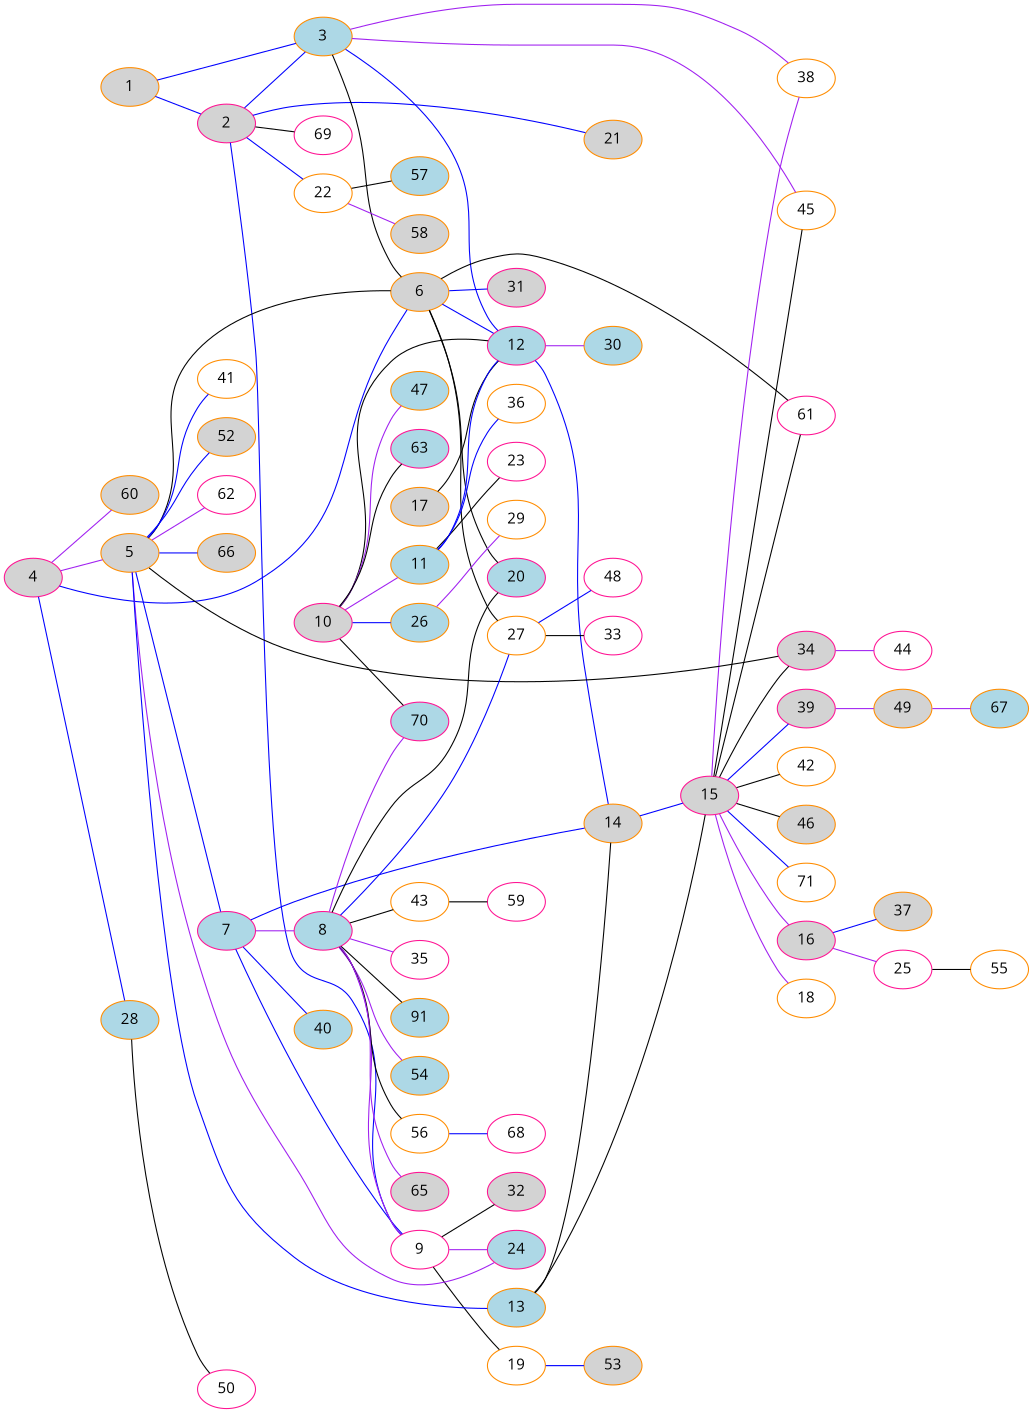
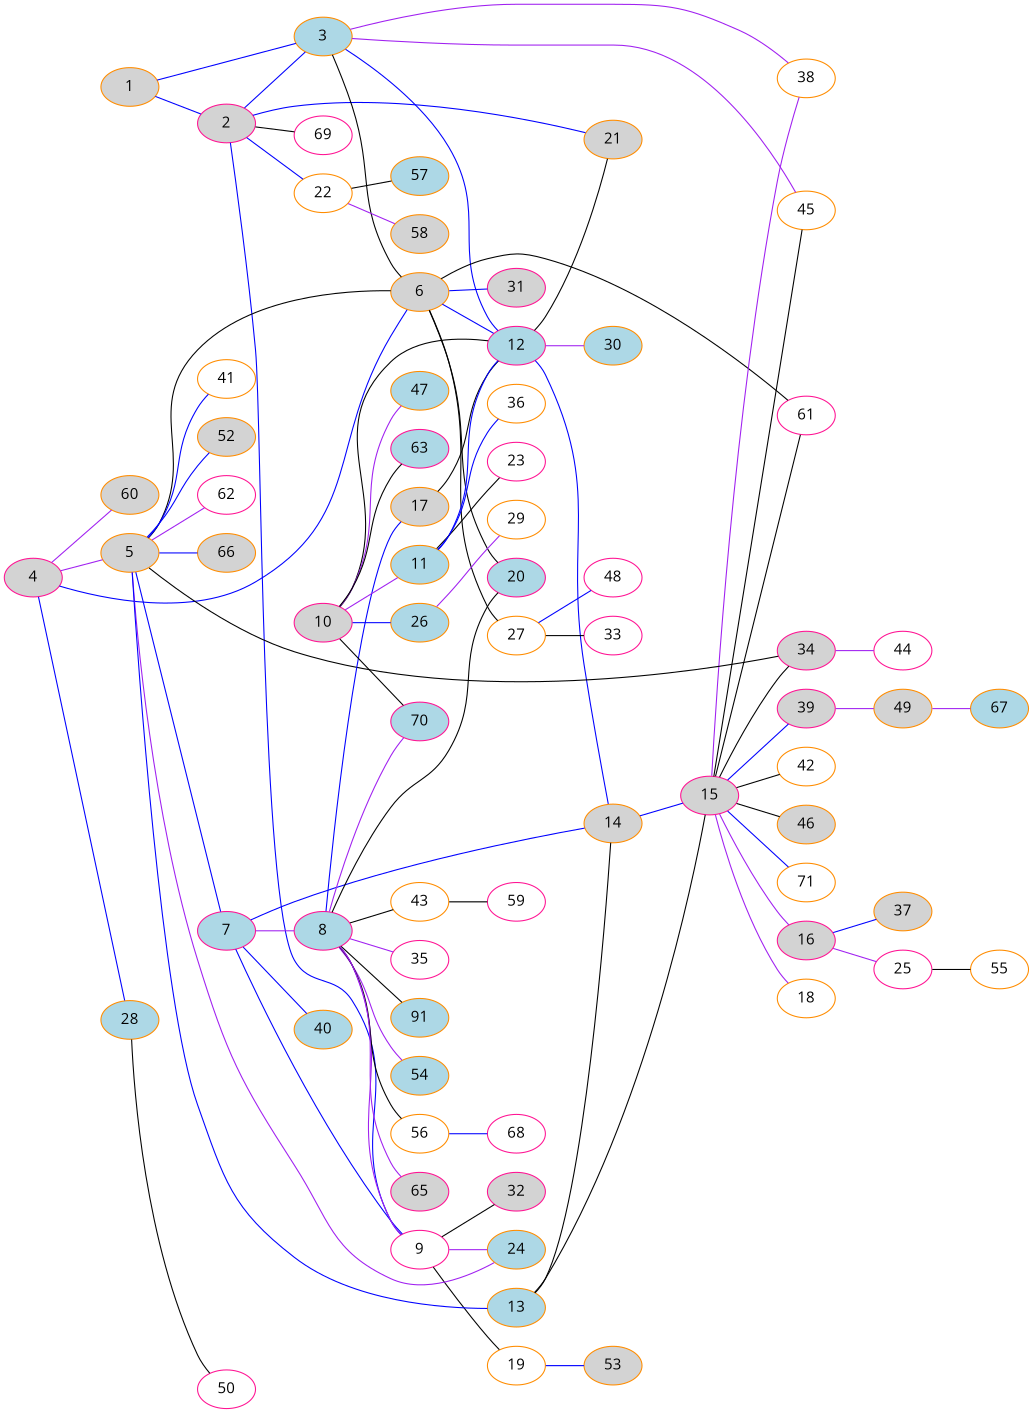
edge "21" -- "12": added
edge "27" -- "8": now "17" -- "8"
node "24": color deeppink -> darkorange
